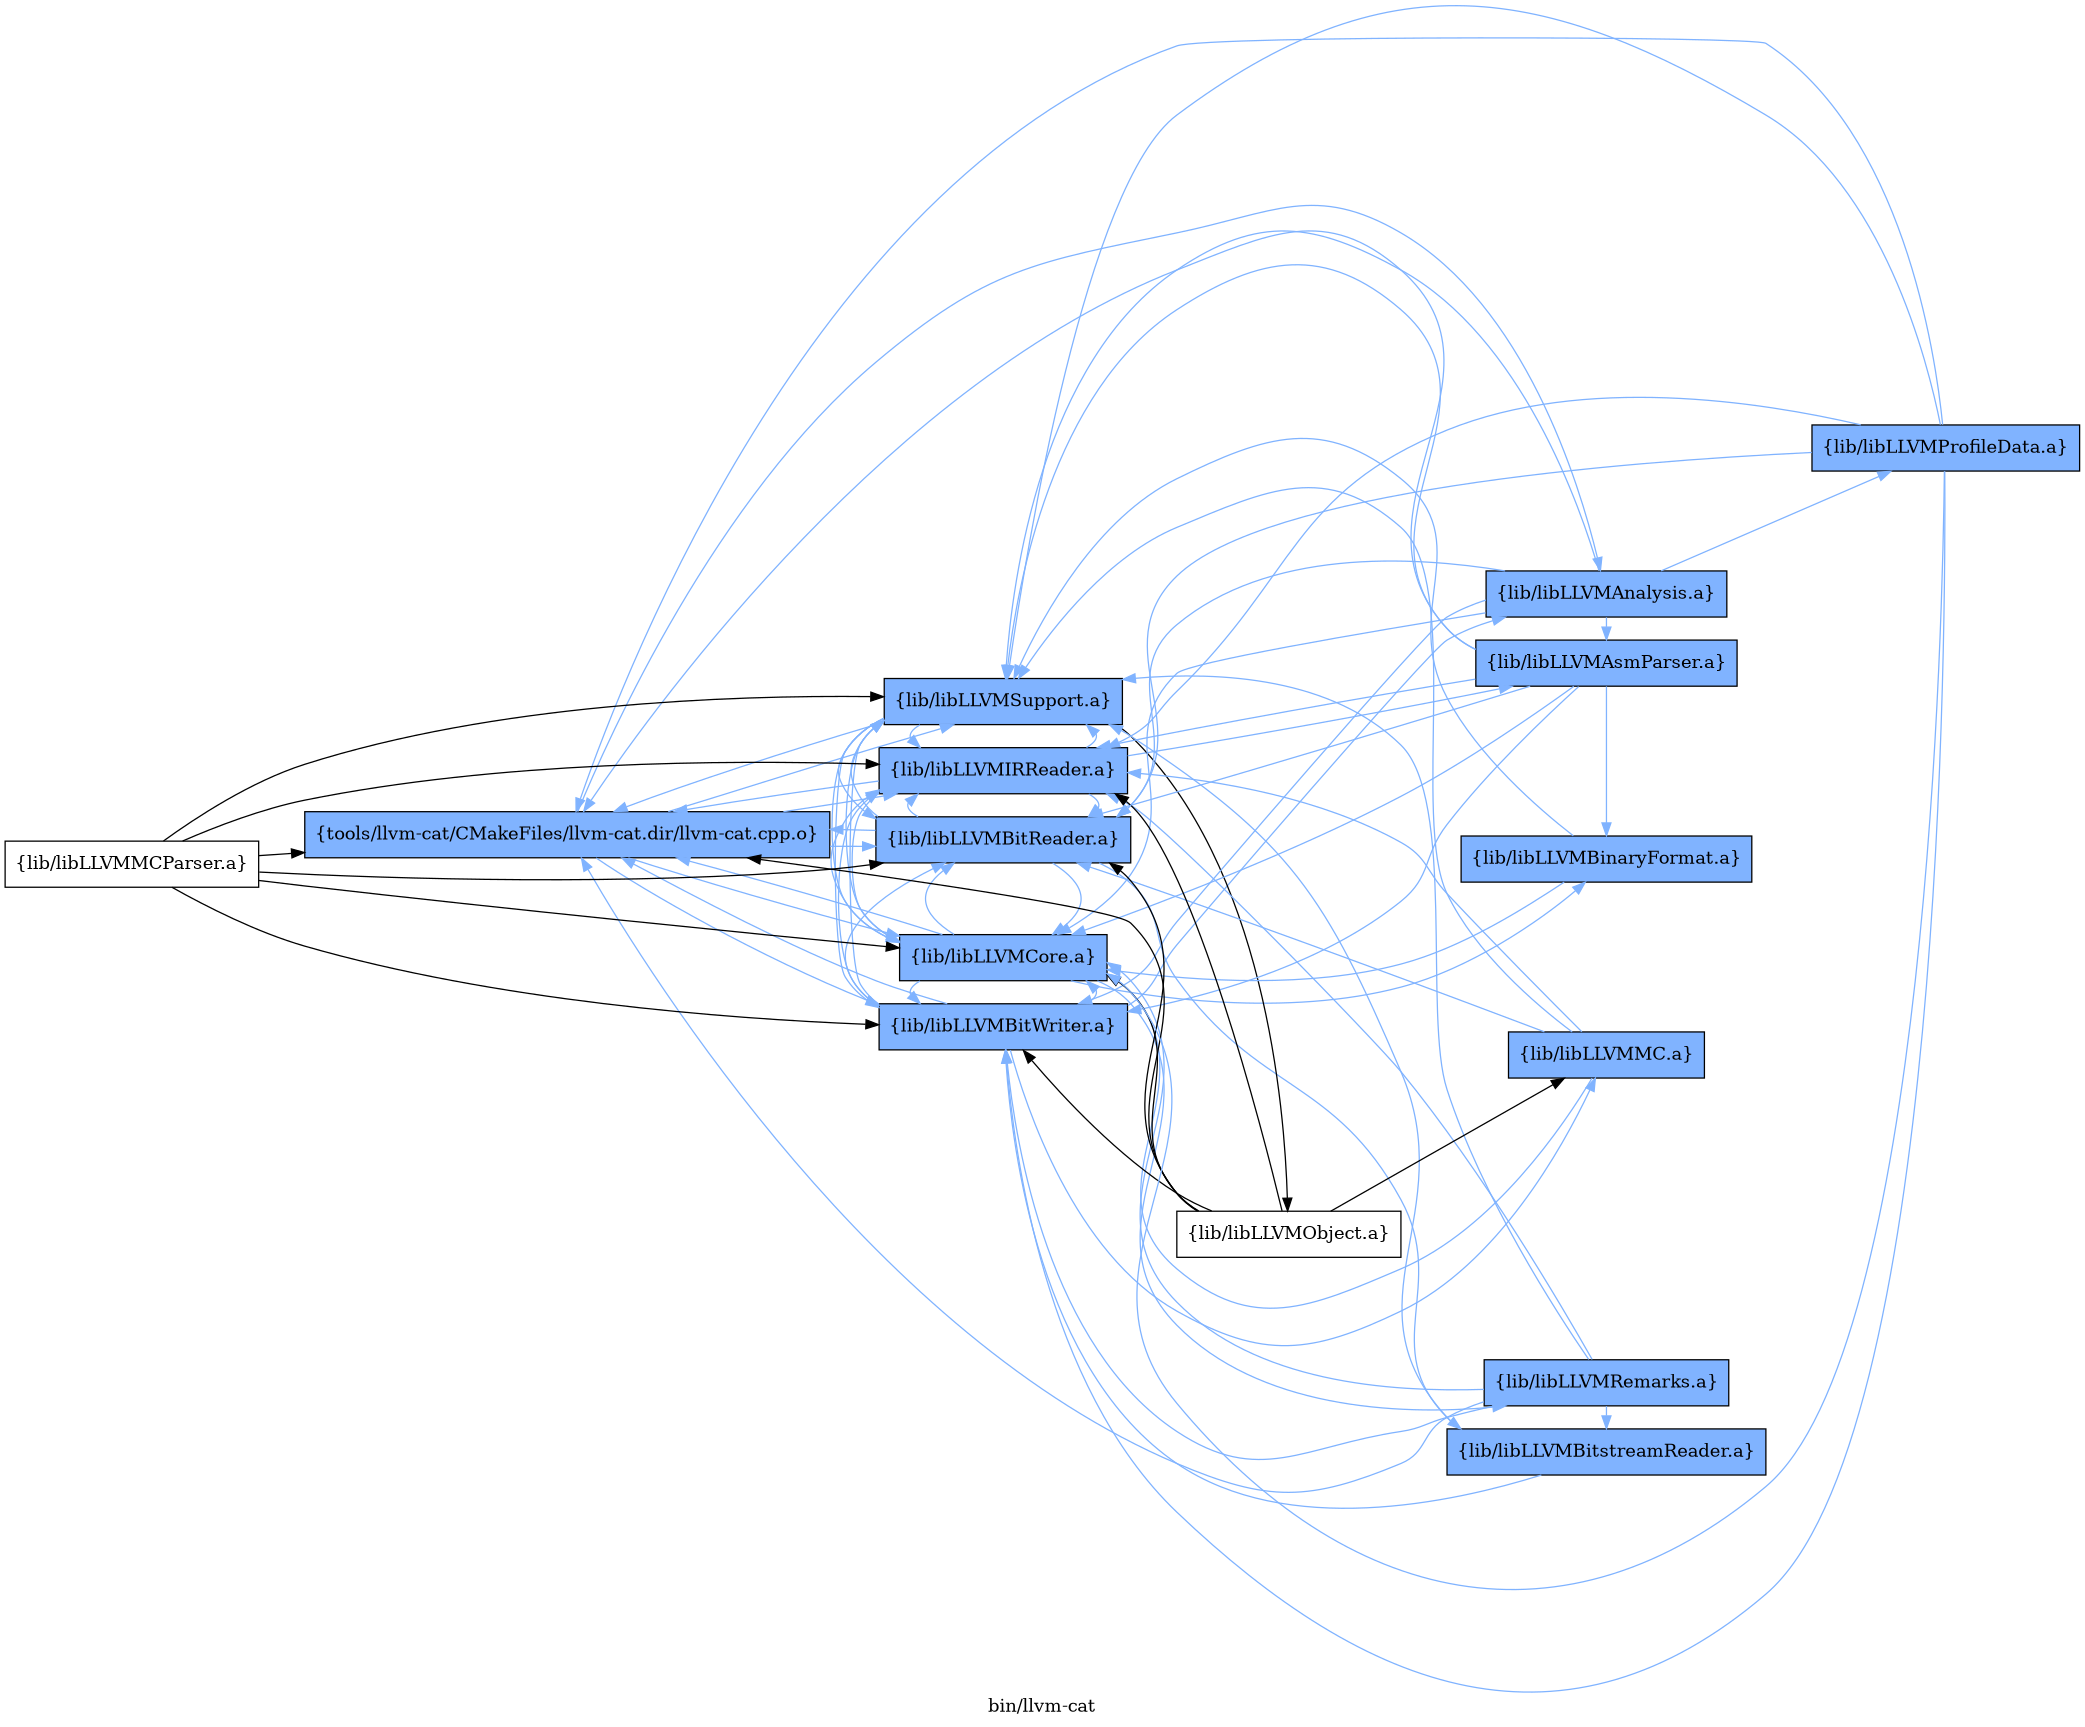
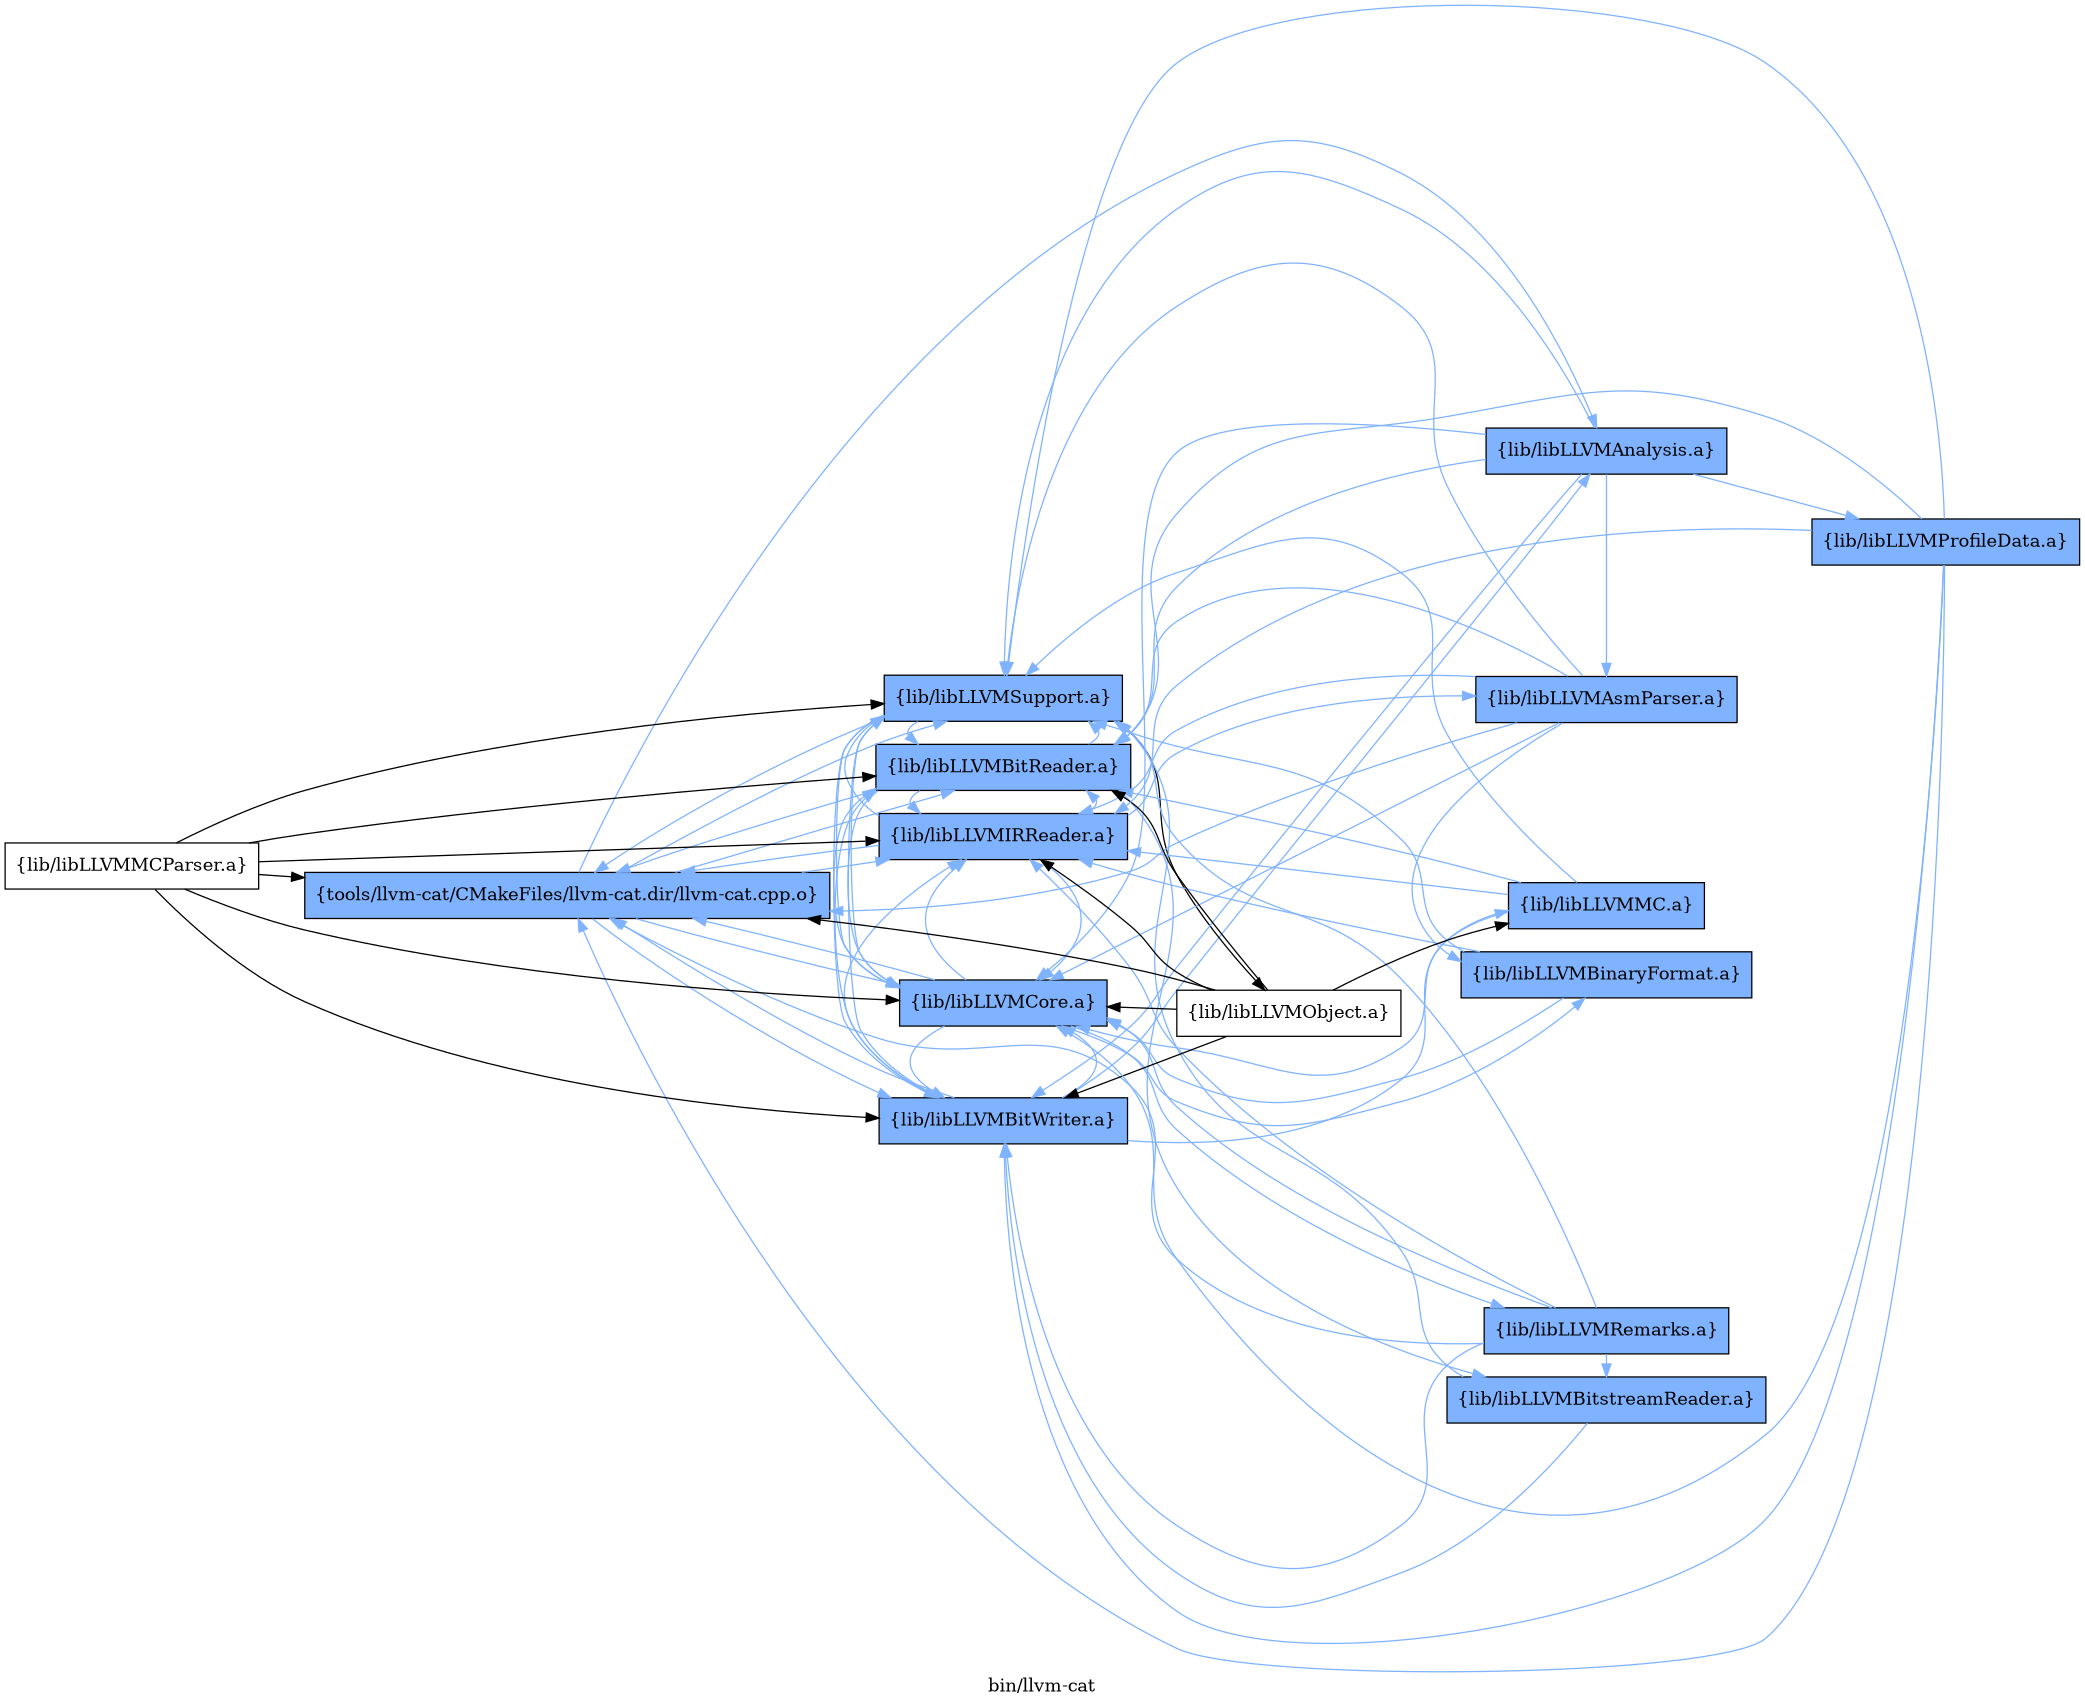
edge "{lib/libLLVMSupport.a}" -> "{lib/libLLVMIRReader.a}": now "{lib/libLLVMBinaryFormat.a}" -> "{lib/libLLVMIRReader.a}"
edge "{lib/libLLVMAsmParser.a}" -> "{lib/libLLVMBitWriter.a}": removed
